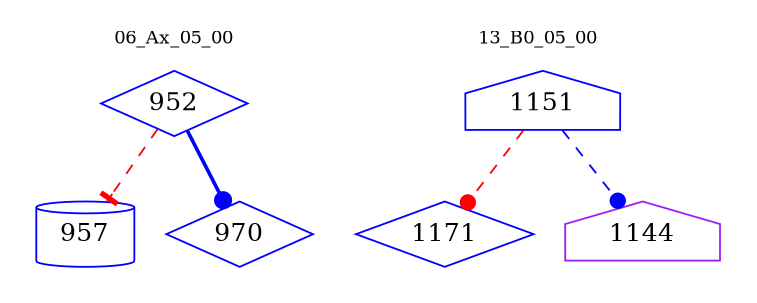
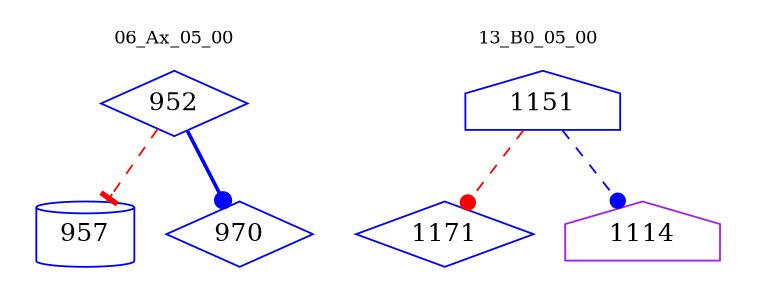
node "1144": label "1144" -> "1114"
